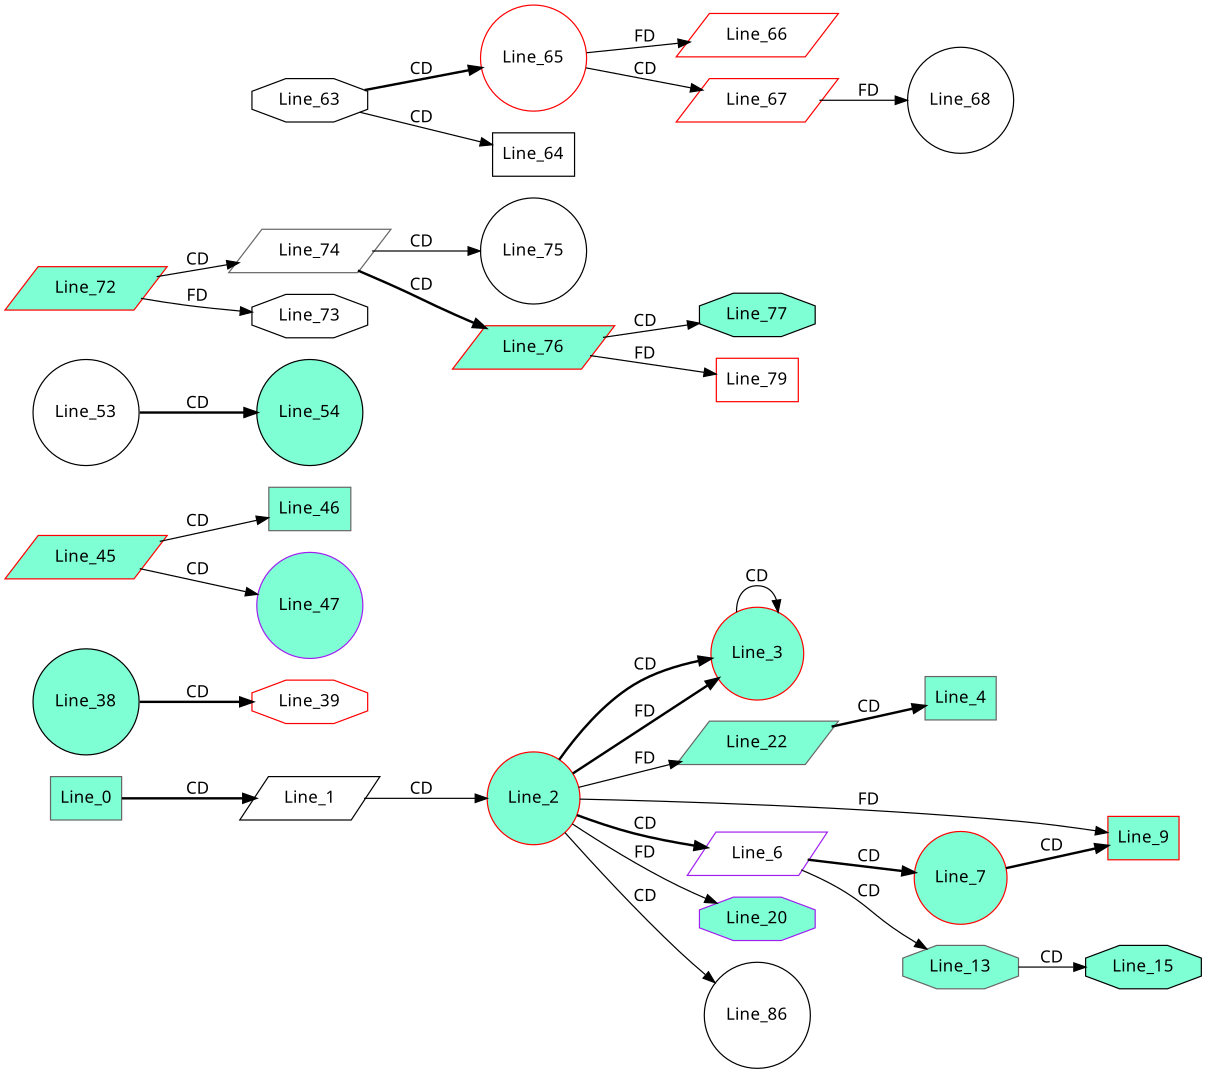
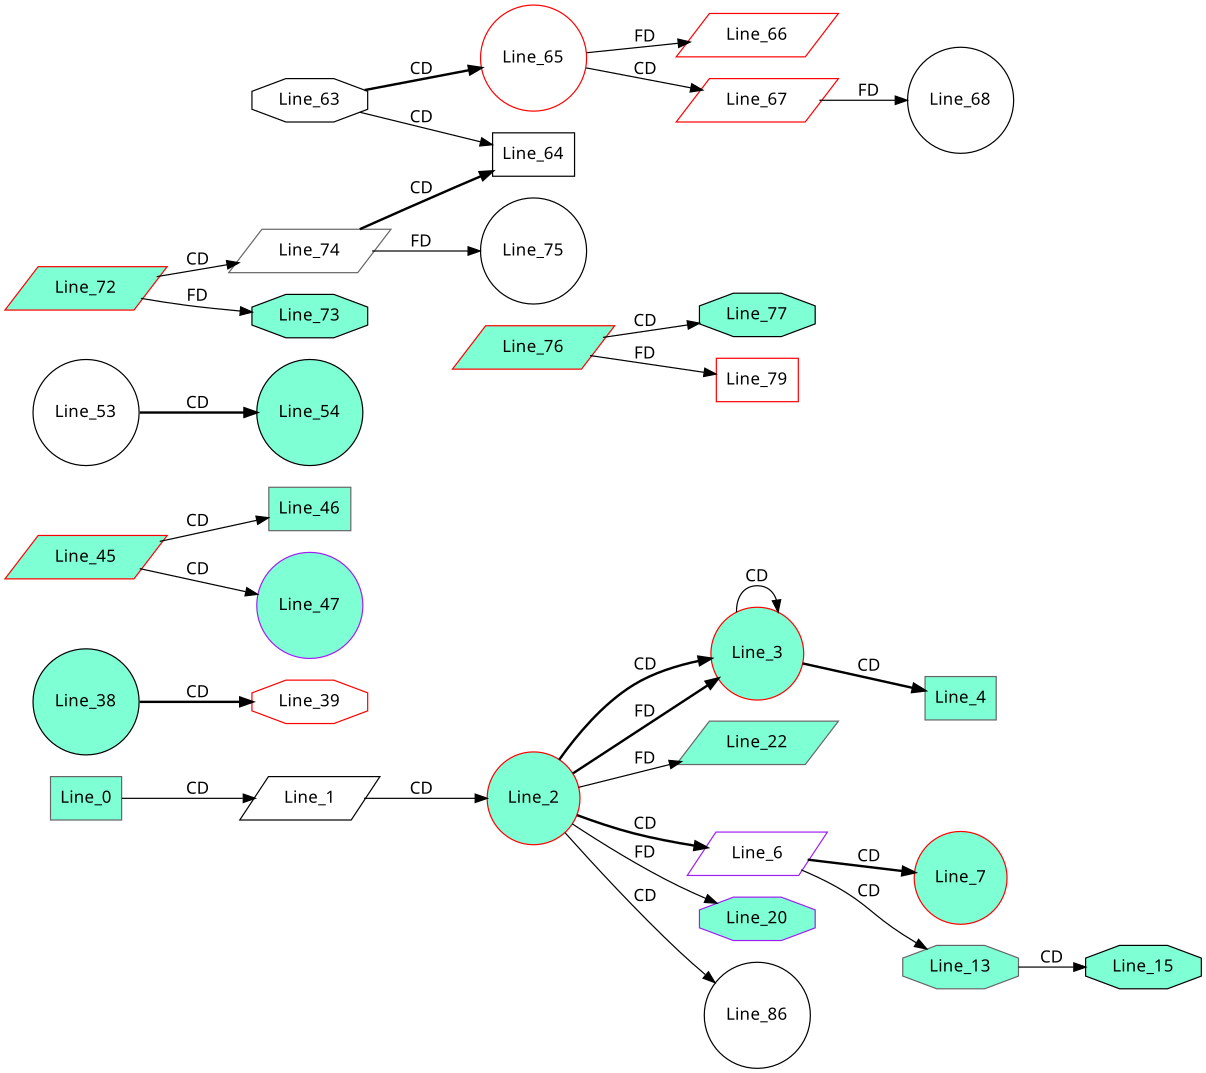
edge "Line_74" -> "Line_75": label "CD" -> "FD"
edge "Line_74" -> "Line_76": now "Line_74" -> "Line_64"
node "Line_73": fillcolor white -> aquamarine
edge "Line_22" -> "Line_4": now "Line_3" -> "Line_4"
edge "Line_0" -> "Line_1": style bold -> solid
node "Line_9": removed
